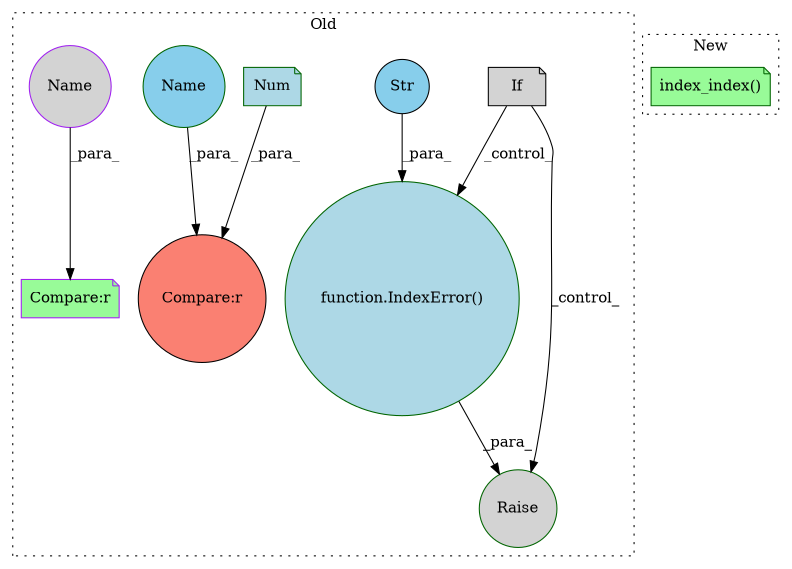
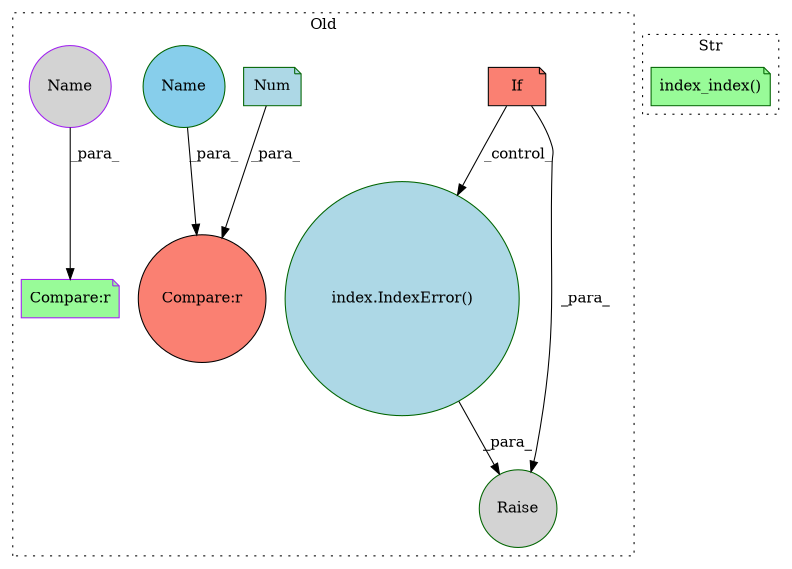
cluster "New": label "New" -> "Str"
node "Str": removed
node "If": fillcolor lightgrey -> salmon
node "function.IndexError()": label "function.IndexError()" -> "index.IndexError()"
edge "If" -> "Raise": label "_control_" -> "_para_"
